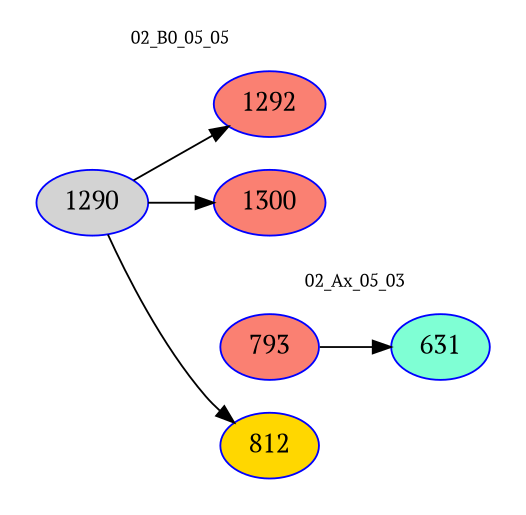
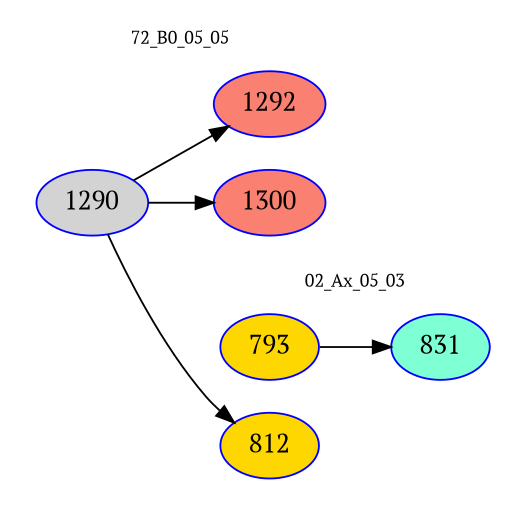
cluster "02_B0_05_05": label "02_B0_05_05" -> "72_B0_05_05"
node "793": fillcolor salmon -> gold
node "631": label "631" -> "831"
